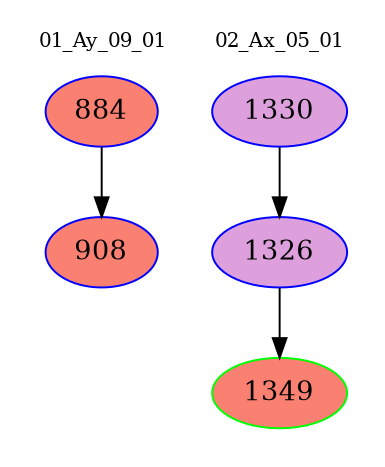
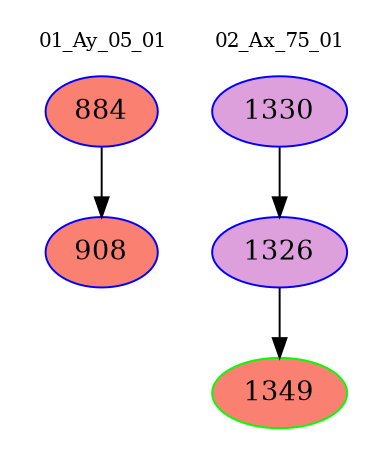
cluster "01_Ay_09_01": label "01_Ay_09_01" -> "01_Ay_05_01"
cluster "02_Ax_05_01": label "02_Ax_05_01" -> "02_Ax_75_01"
